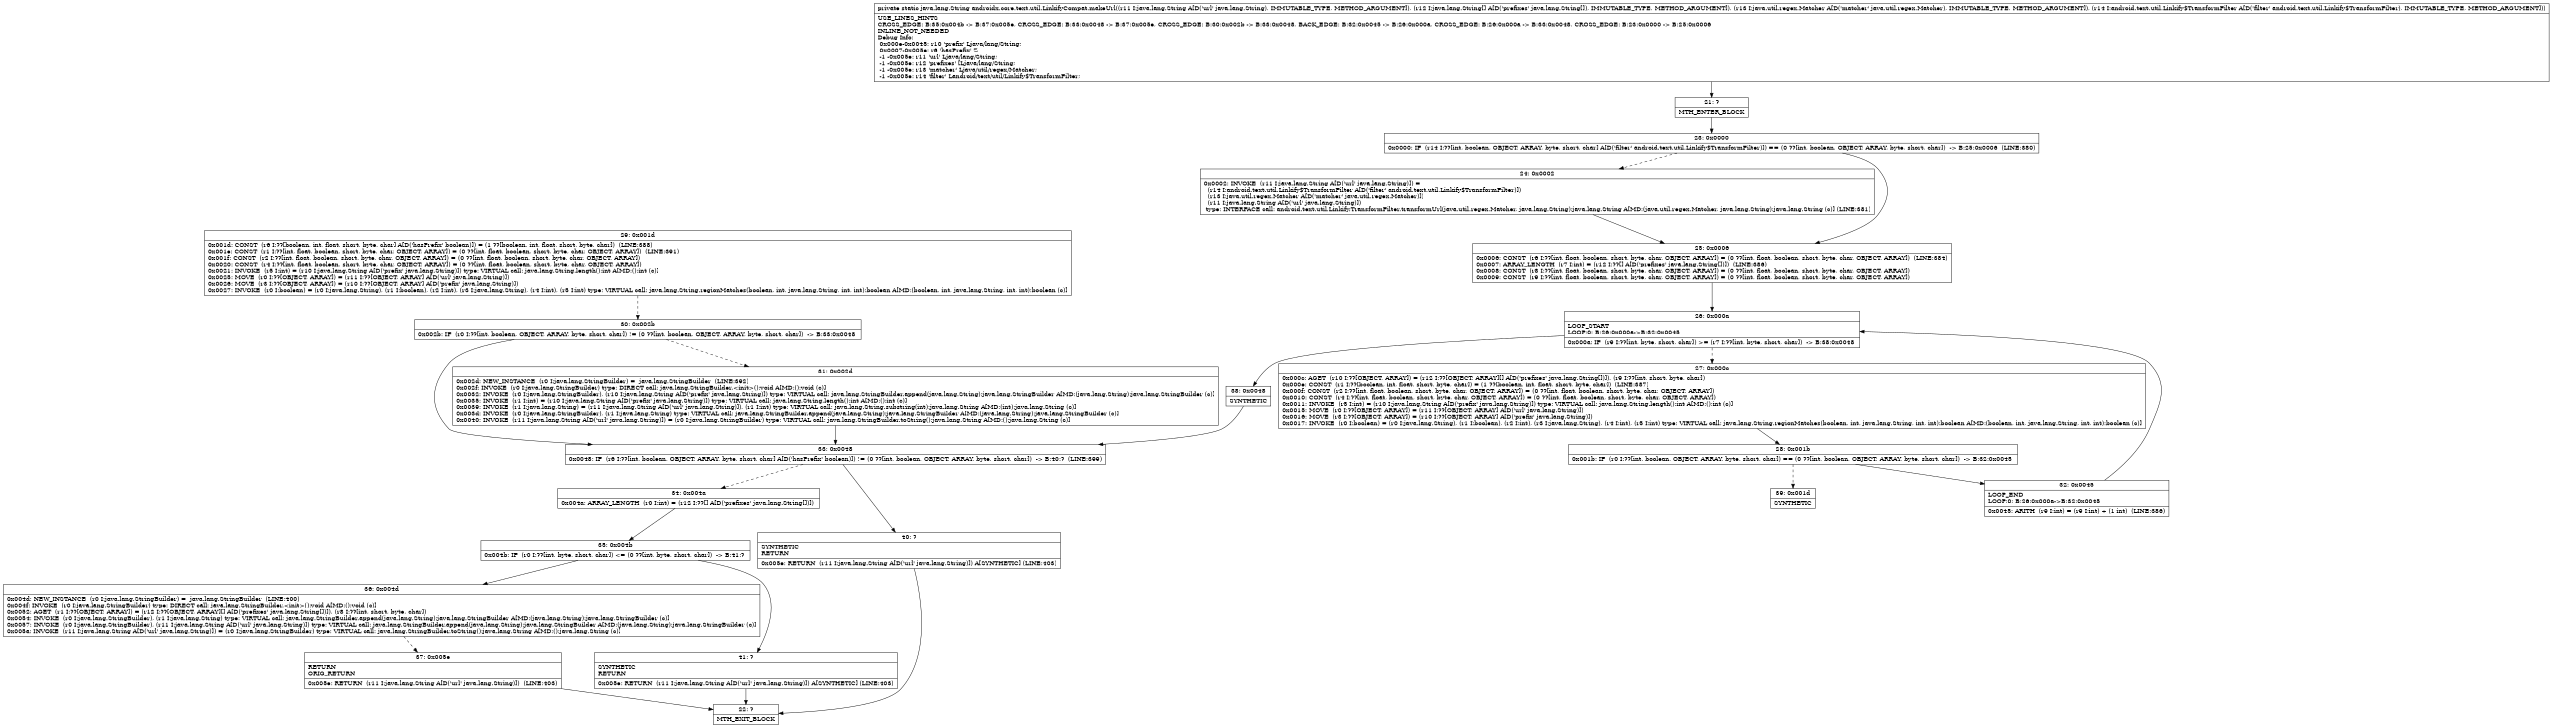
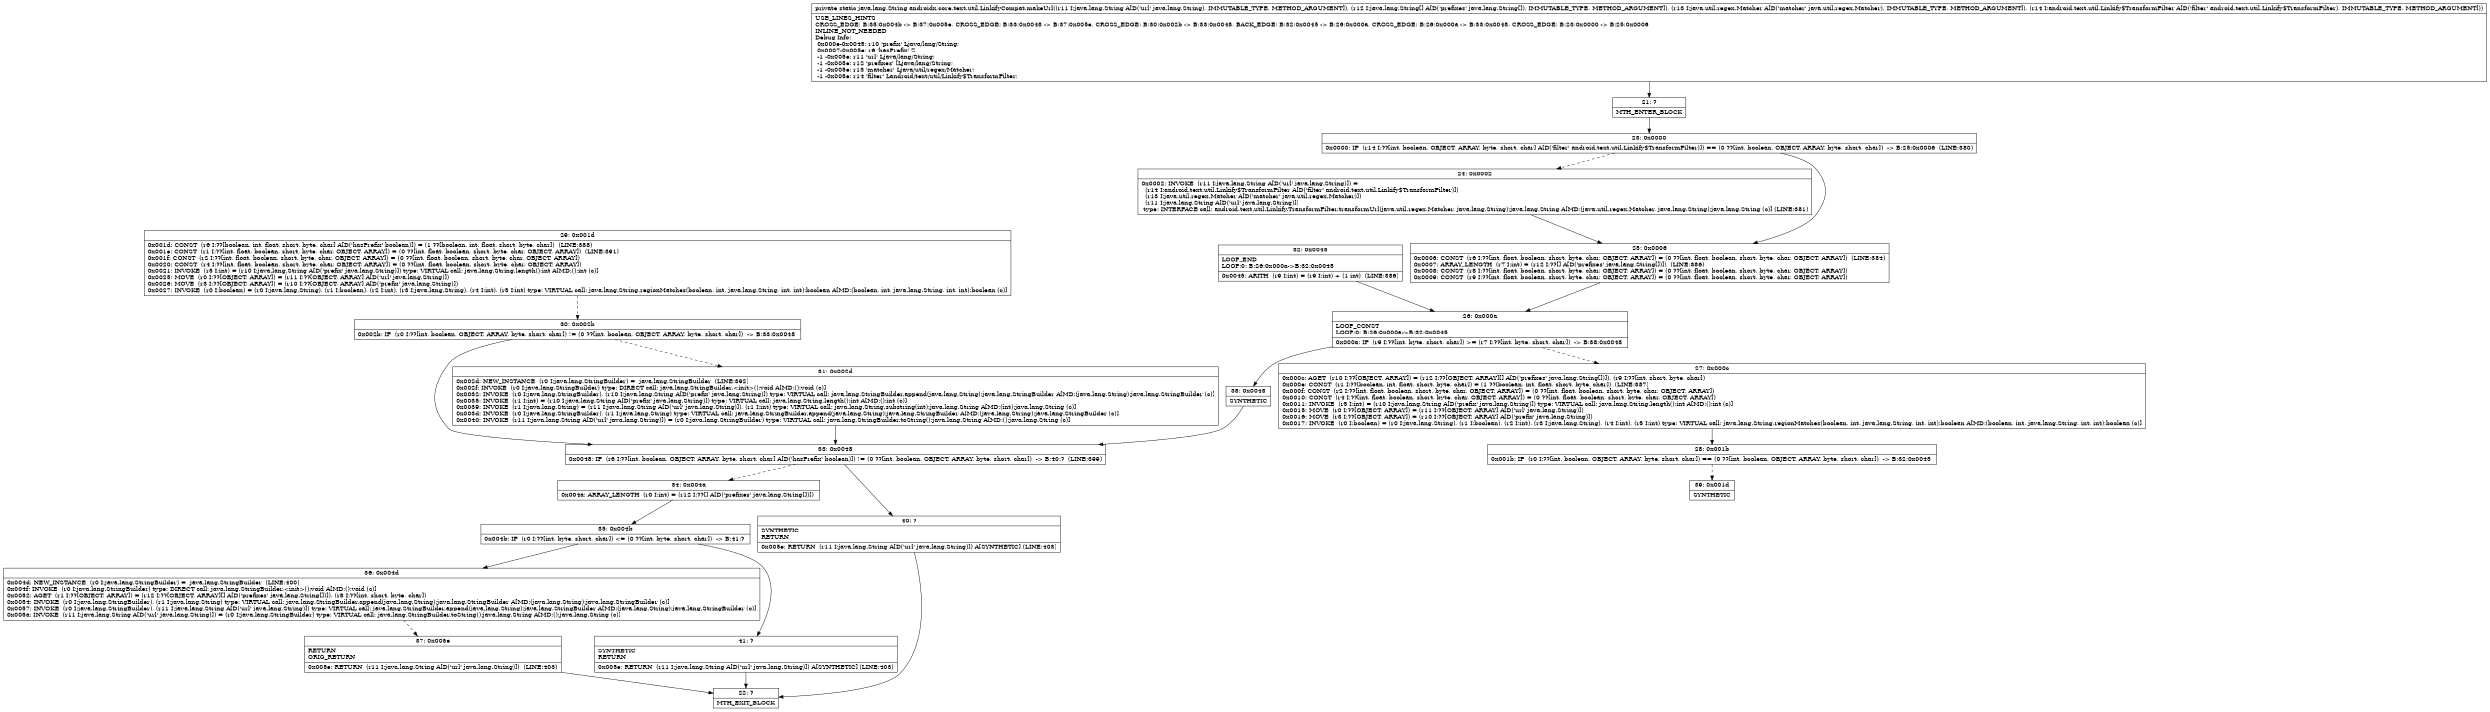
node "26: 0x000a": text "LOOP_START" -> "LOOP_CONST"
edge "28: 0x001b" -> "32: 0x0045": removed
